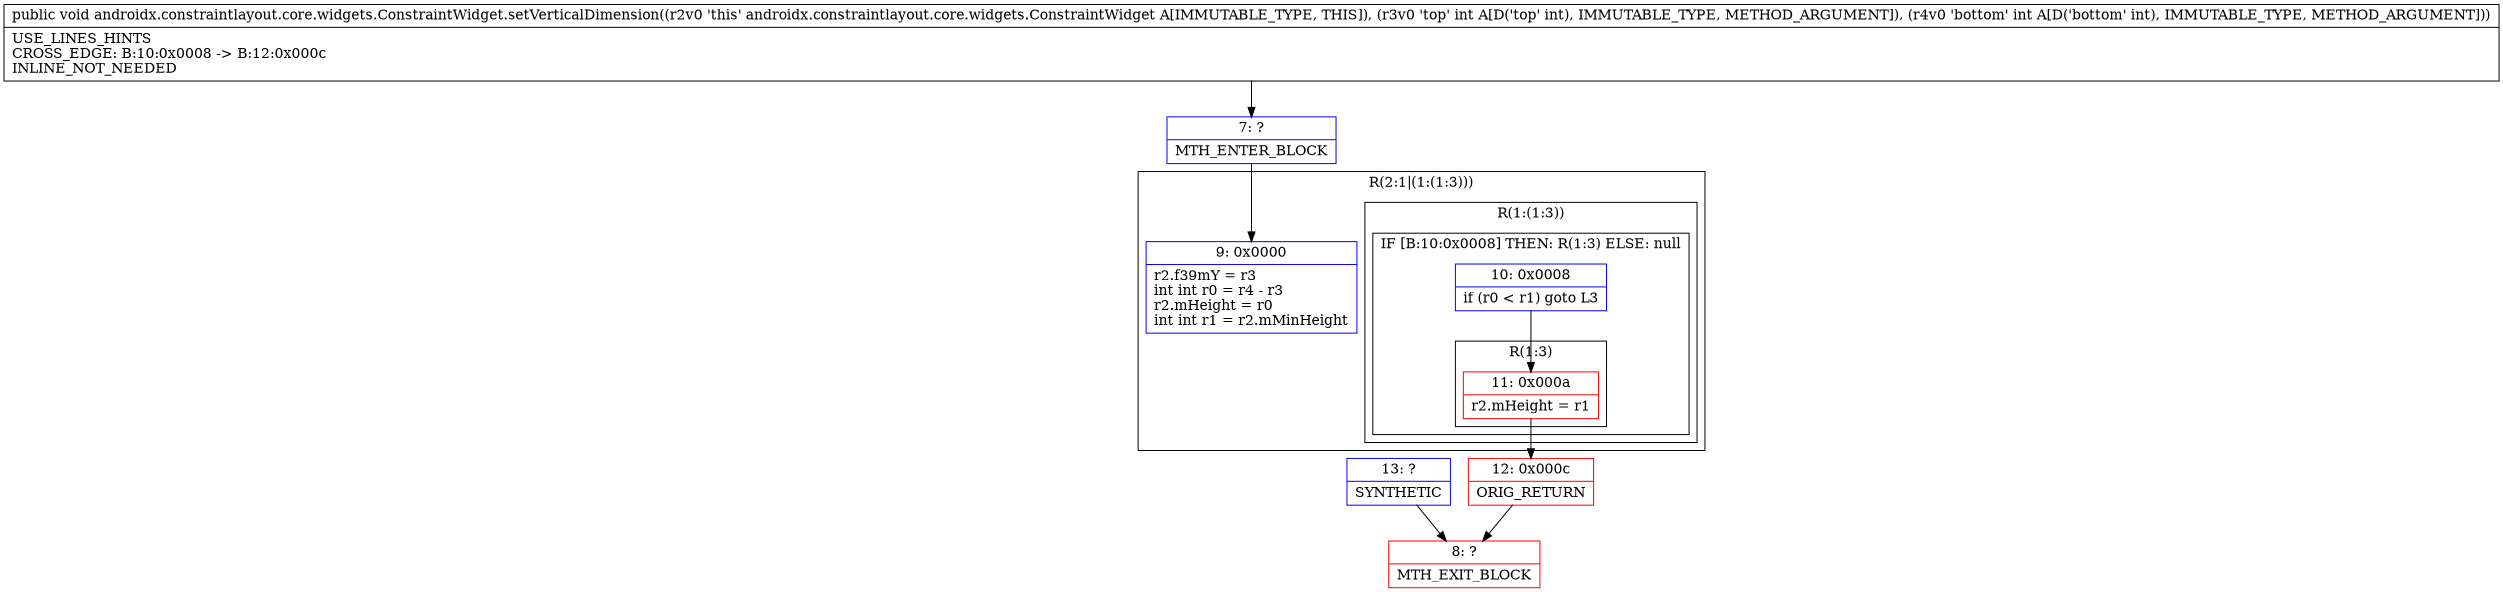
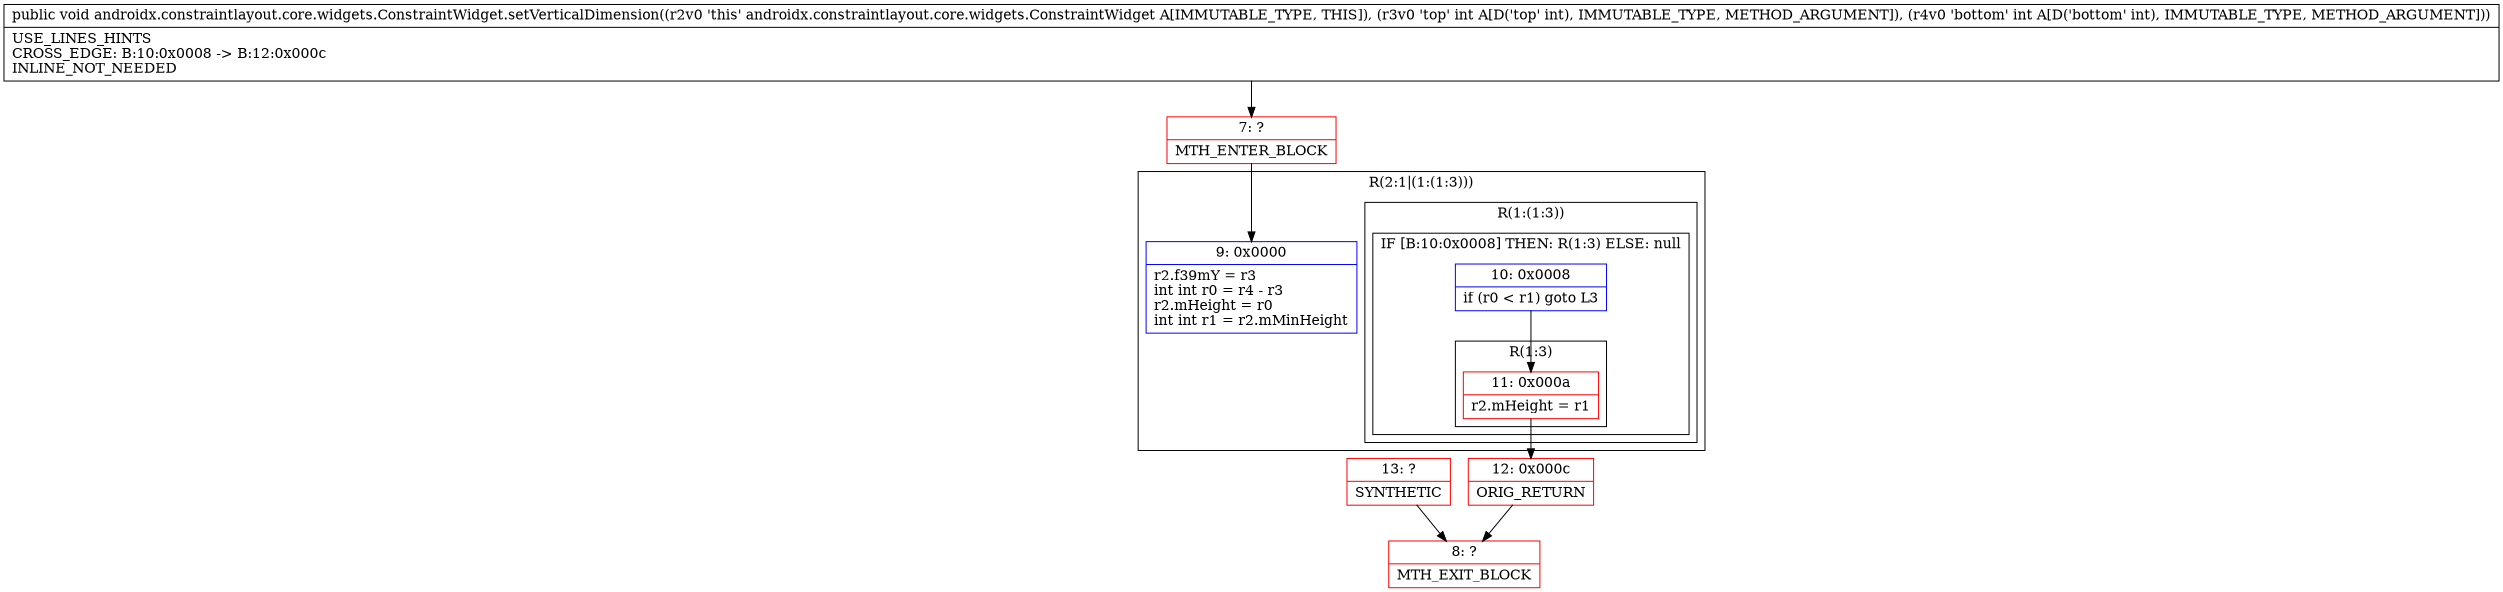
node "7: ?": color blue -> red
node "13: ?": color blue -> red
